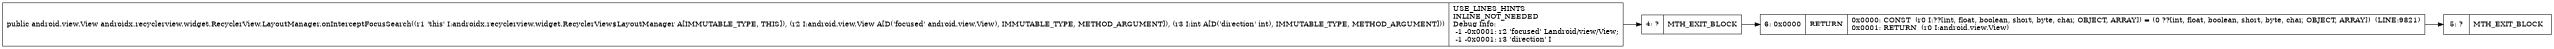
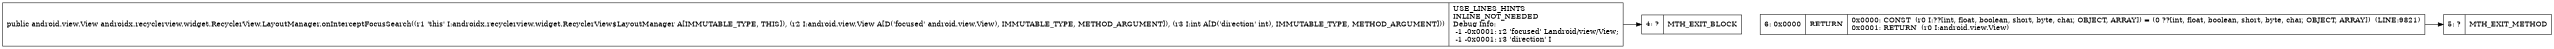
edge "4: ?" -> "6: 0x0000": removed
node "5: ?": text "MTH_EXIT_BLOCK" -> "MTH_EXIT_METHOD"
